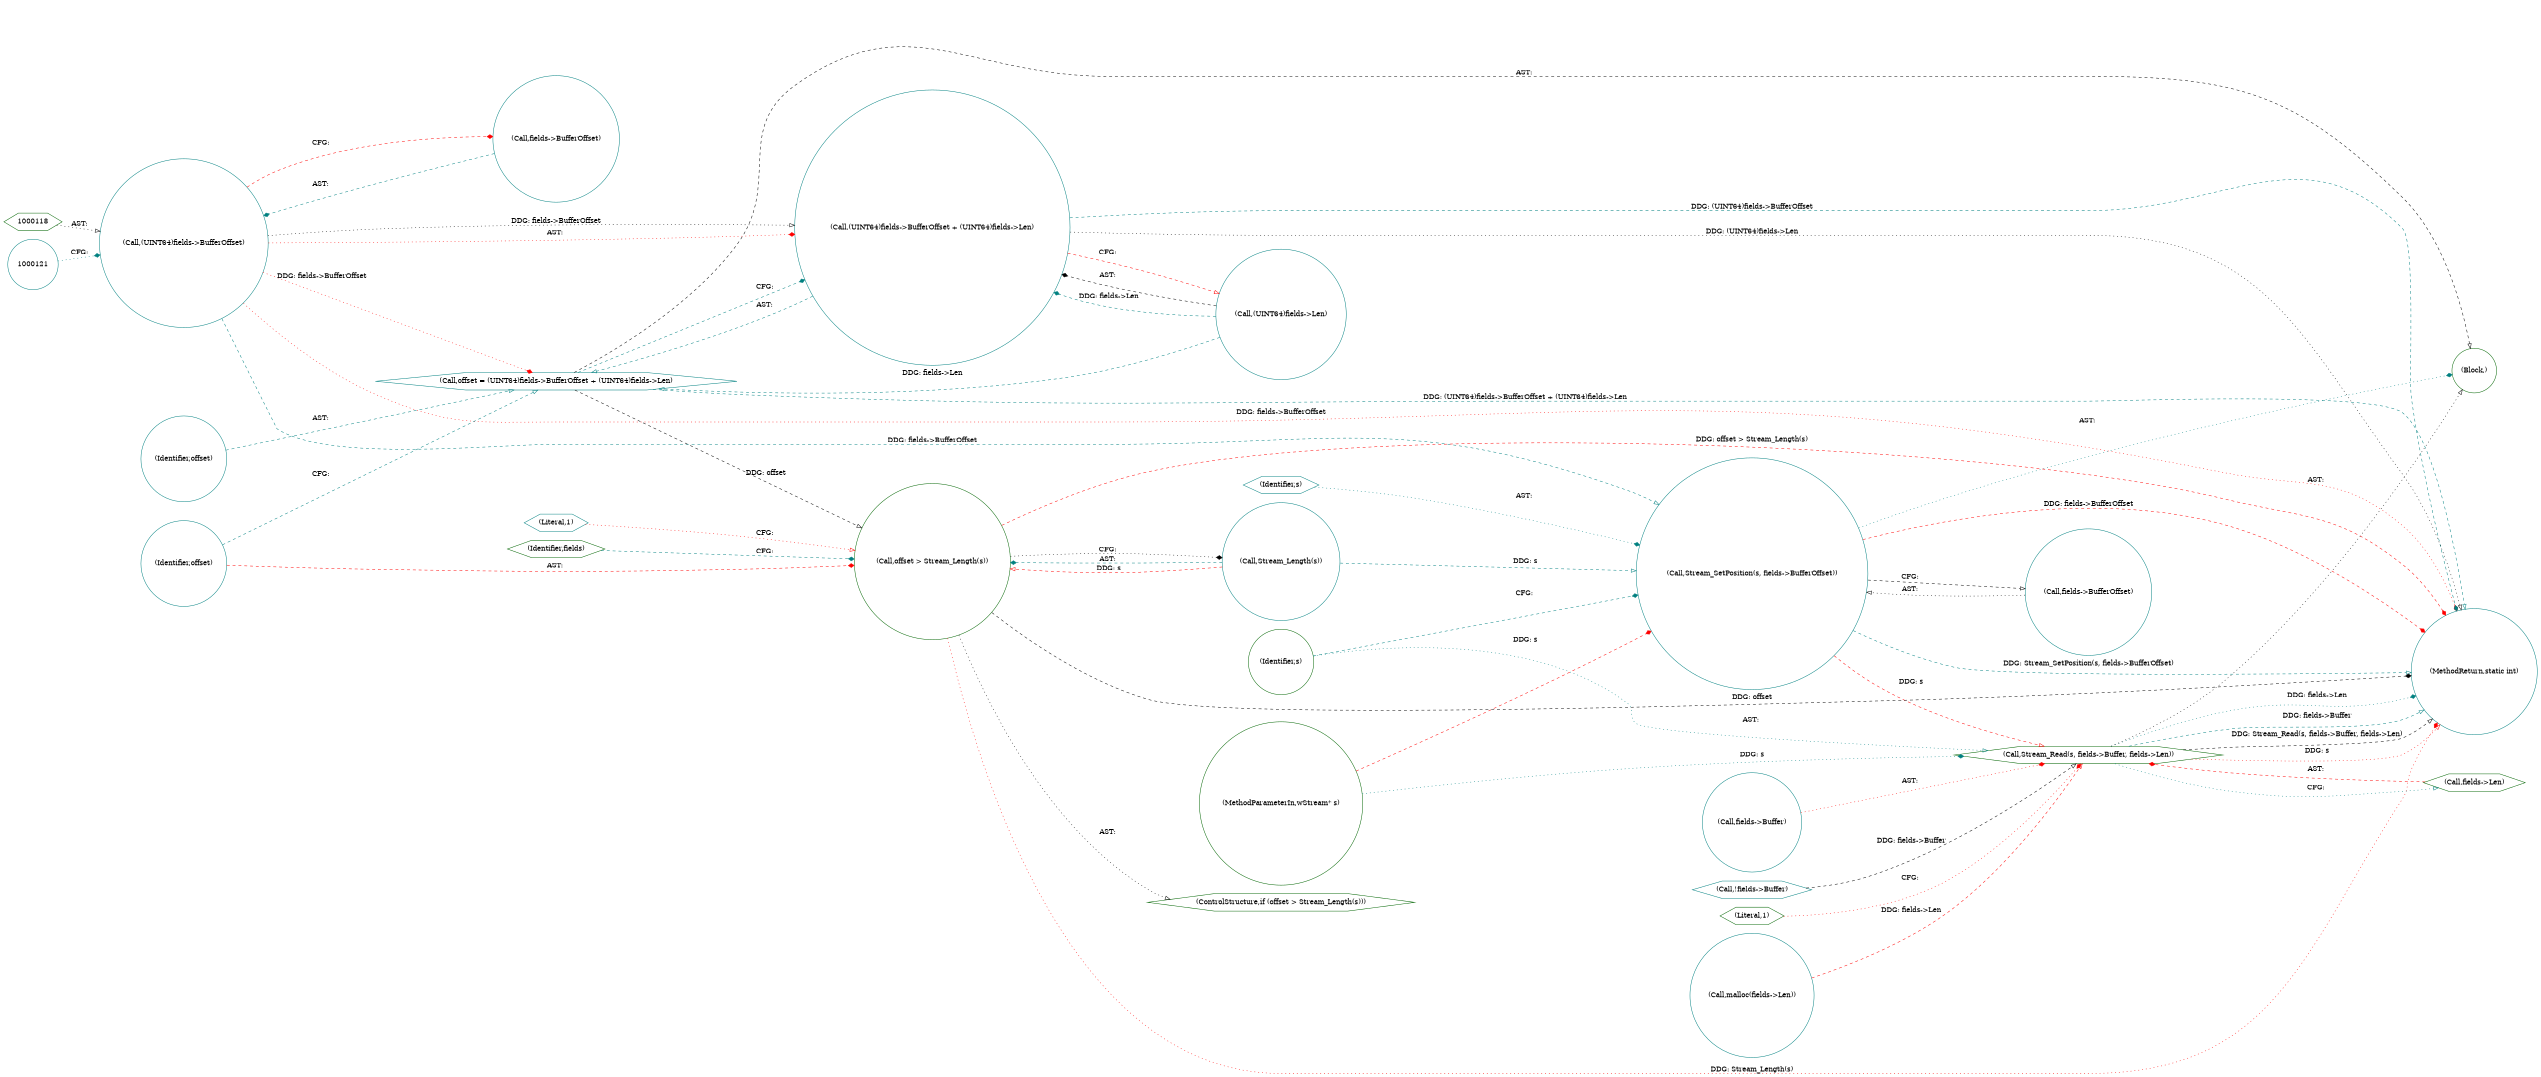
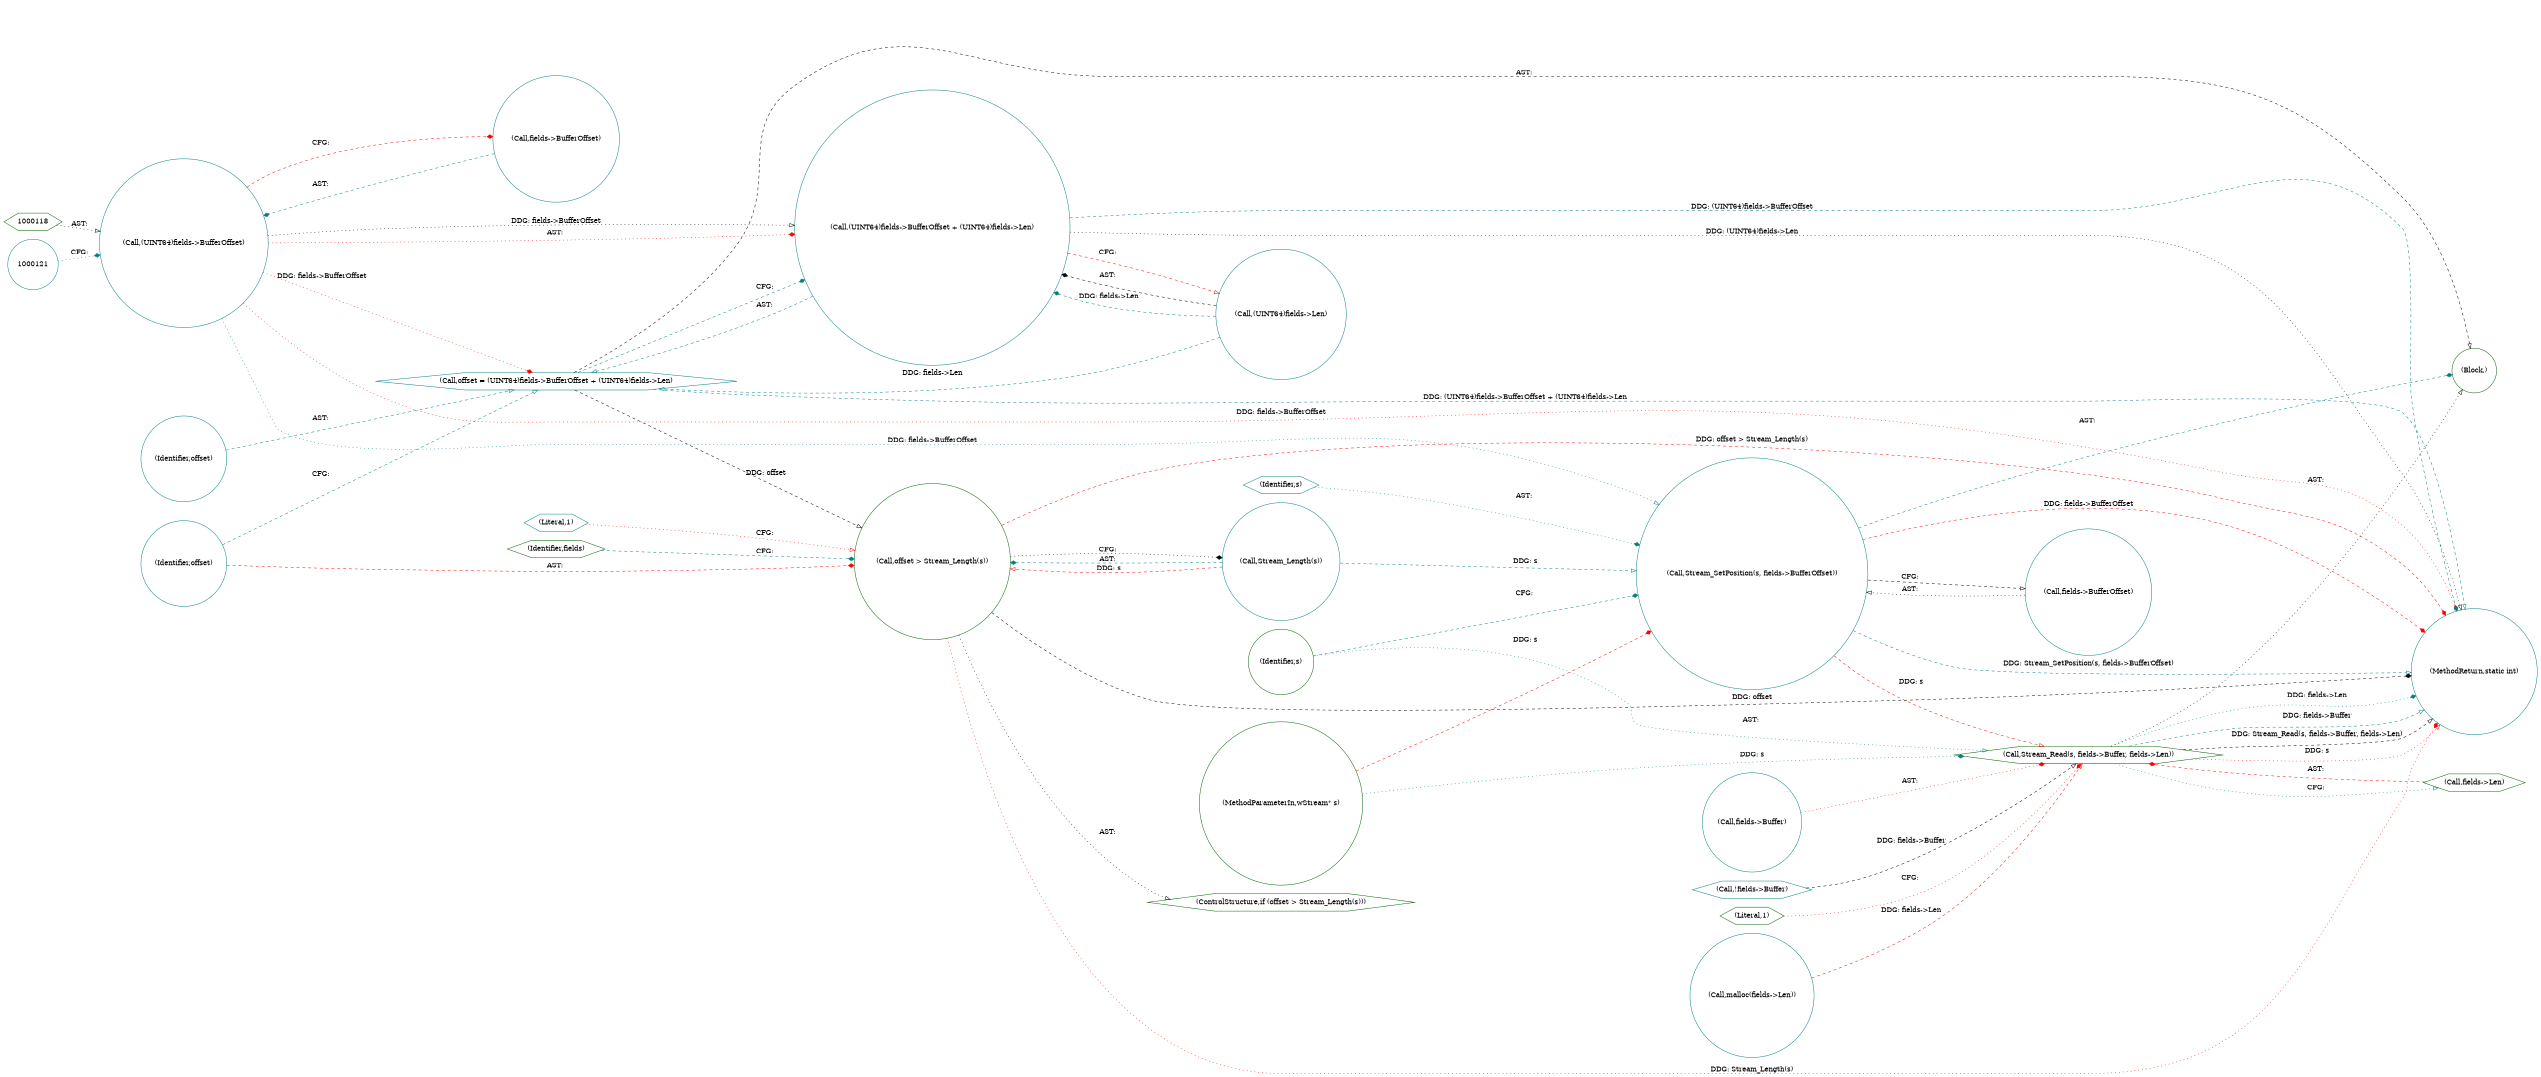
edge "(Call,Stream_SetPosition(s, fields->BufferOffset))" -> "(Block,)": style dotted -> dashed
edge "(Call,(UINT64)fields->BufferOffset)" -> "(Call,Stream_SetPosition(s, fields->BufferOffset))": style dashed -> dotted
